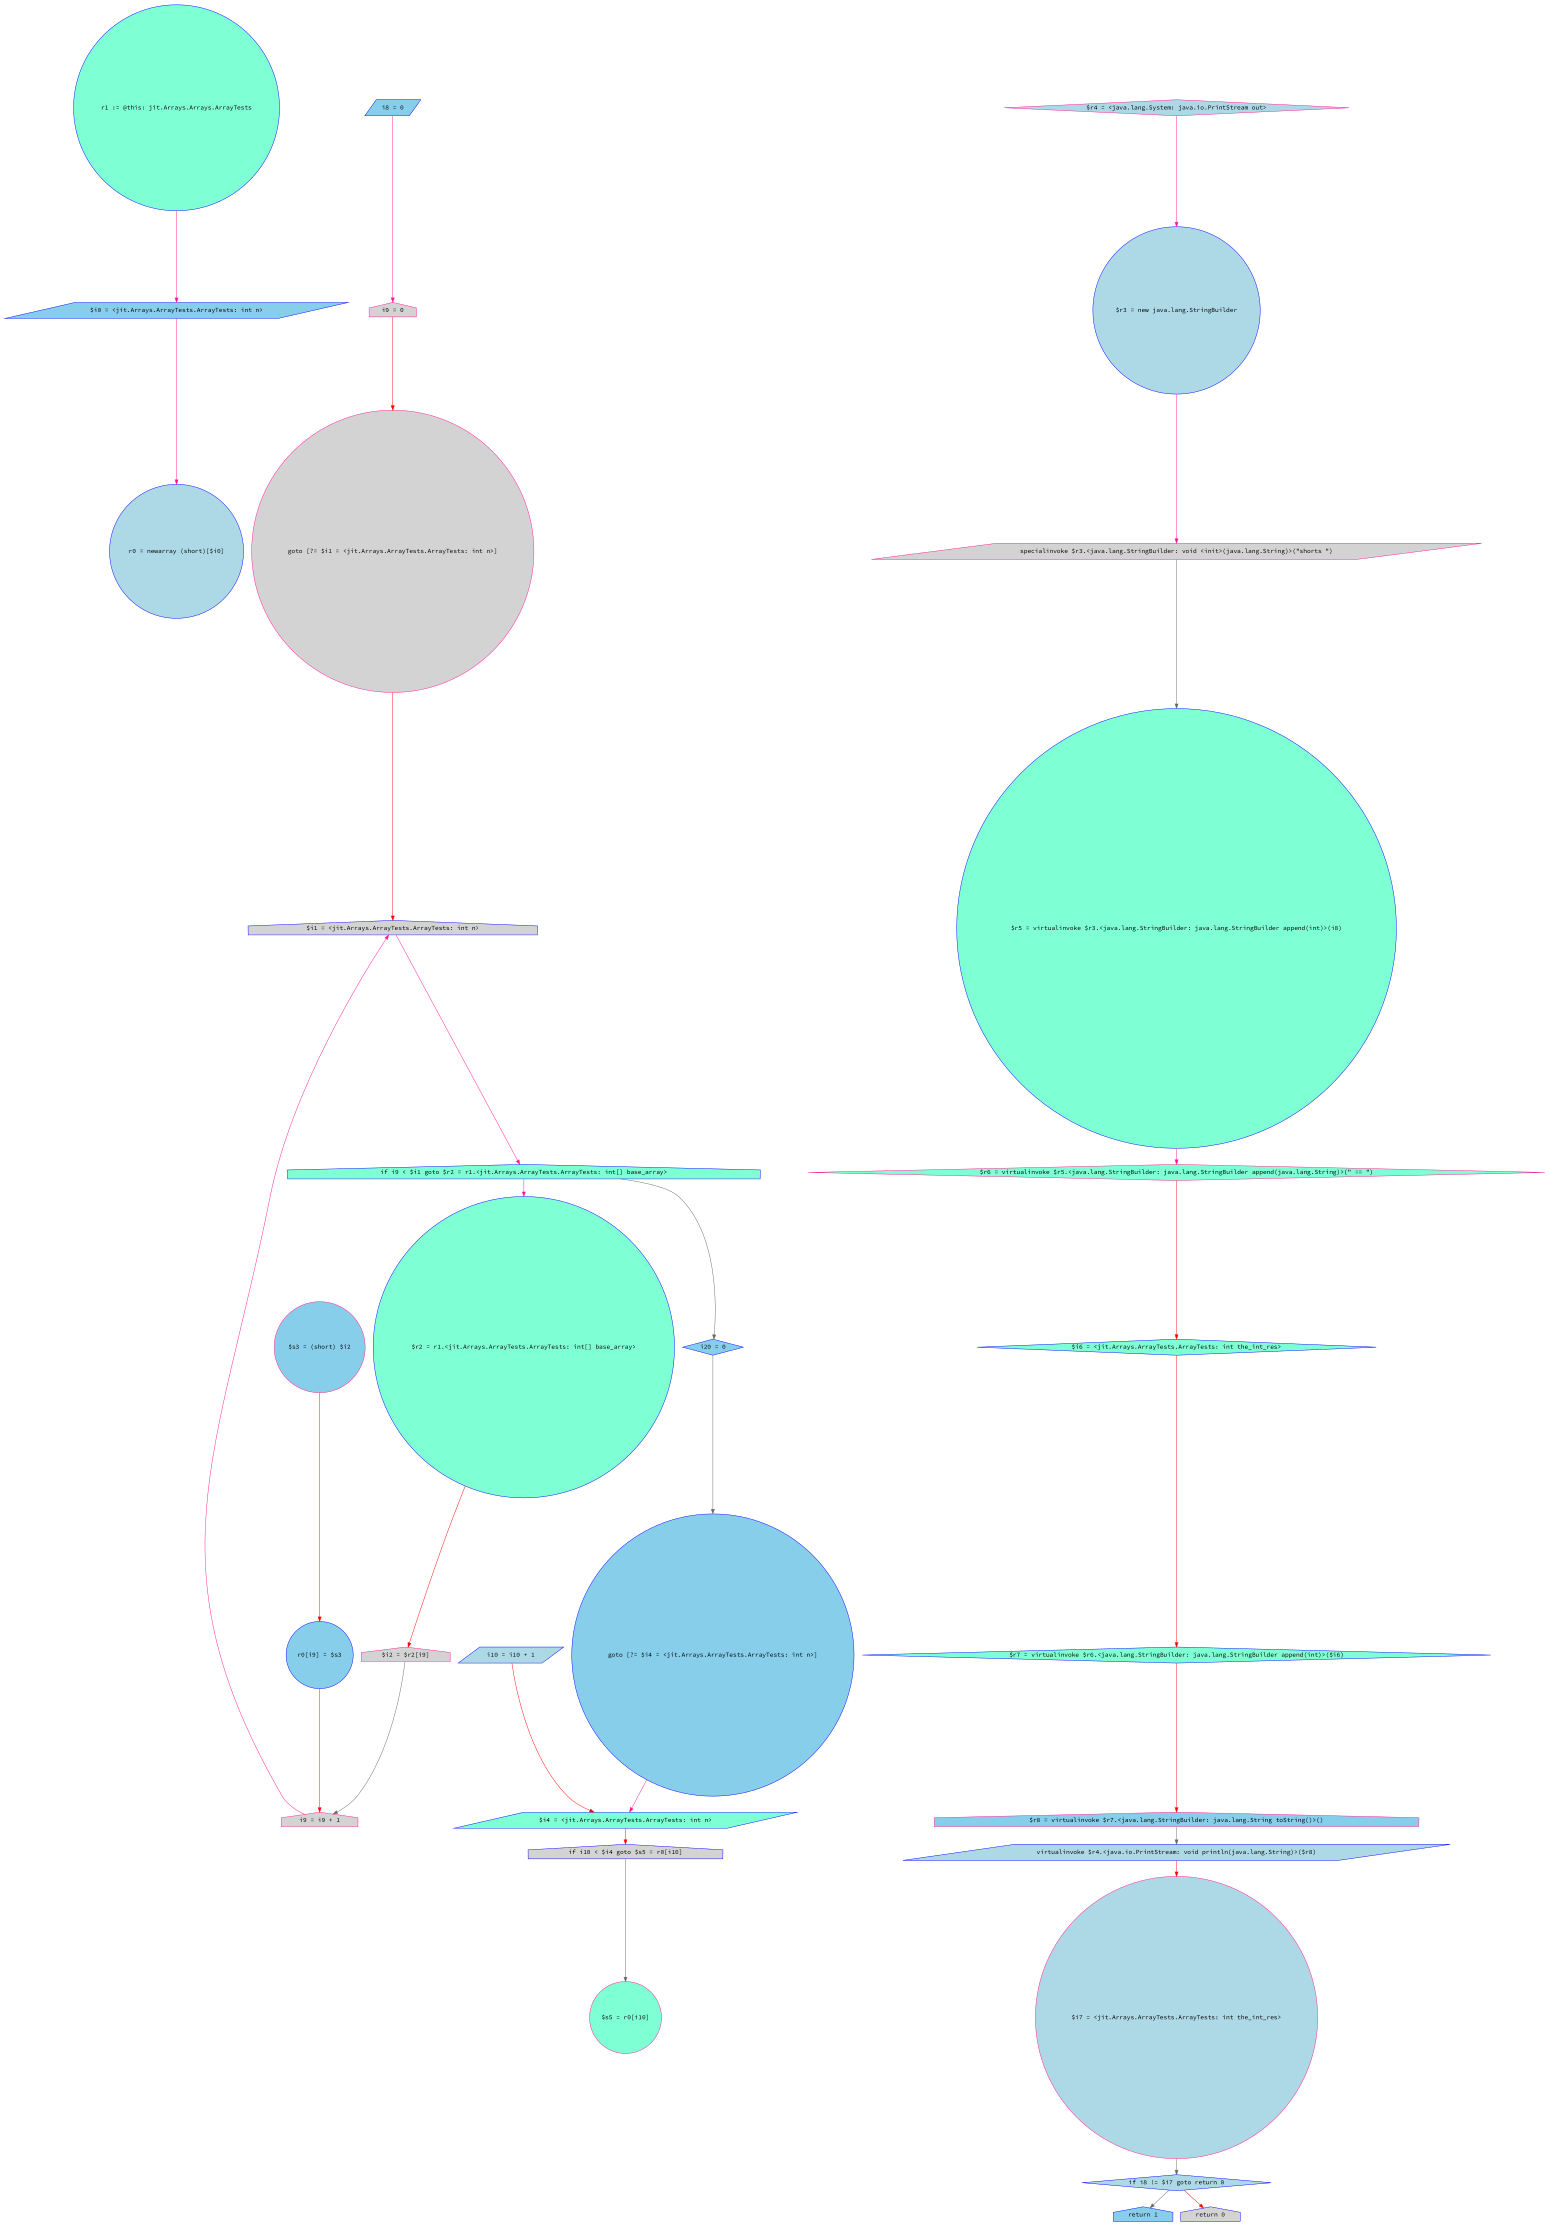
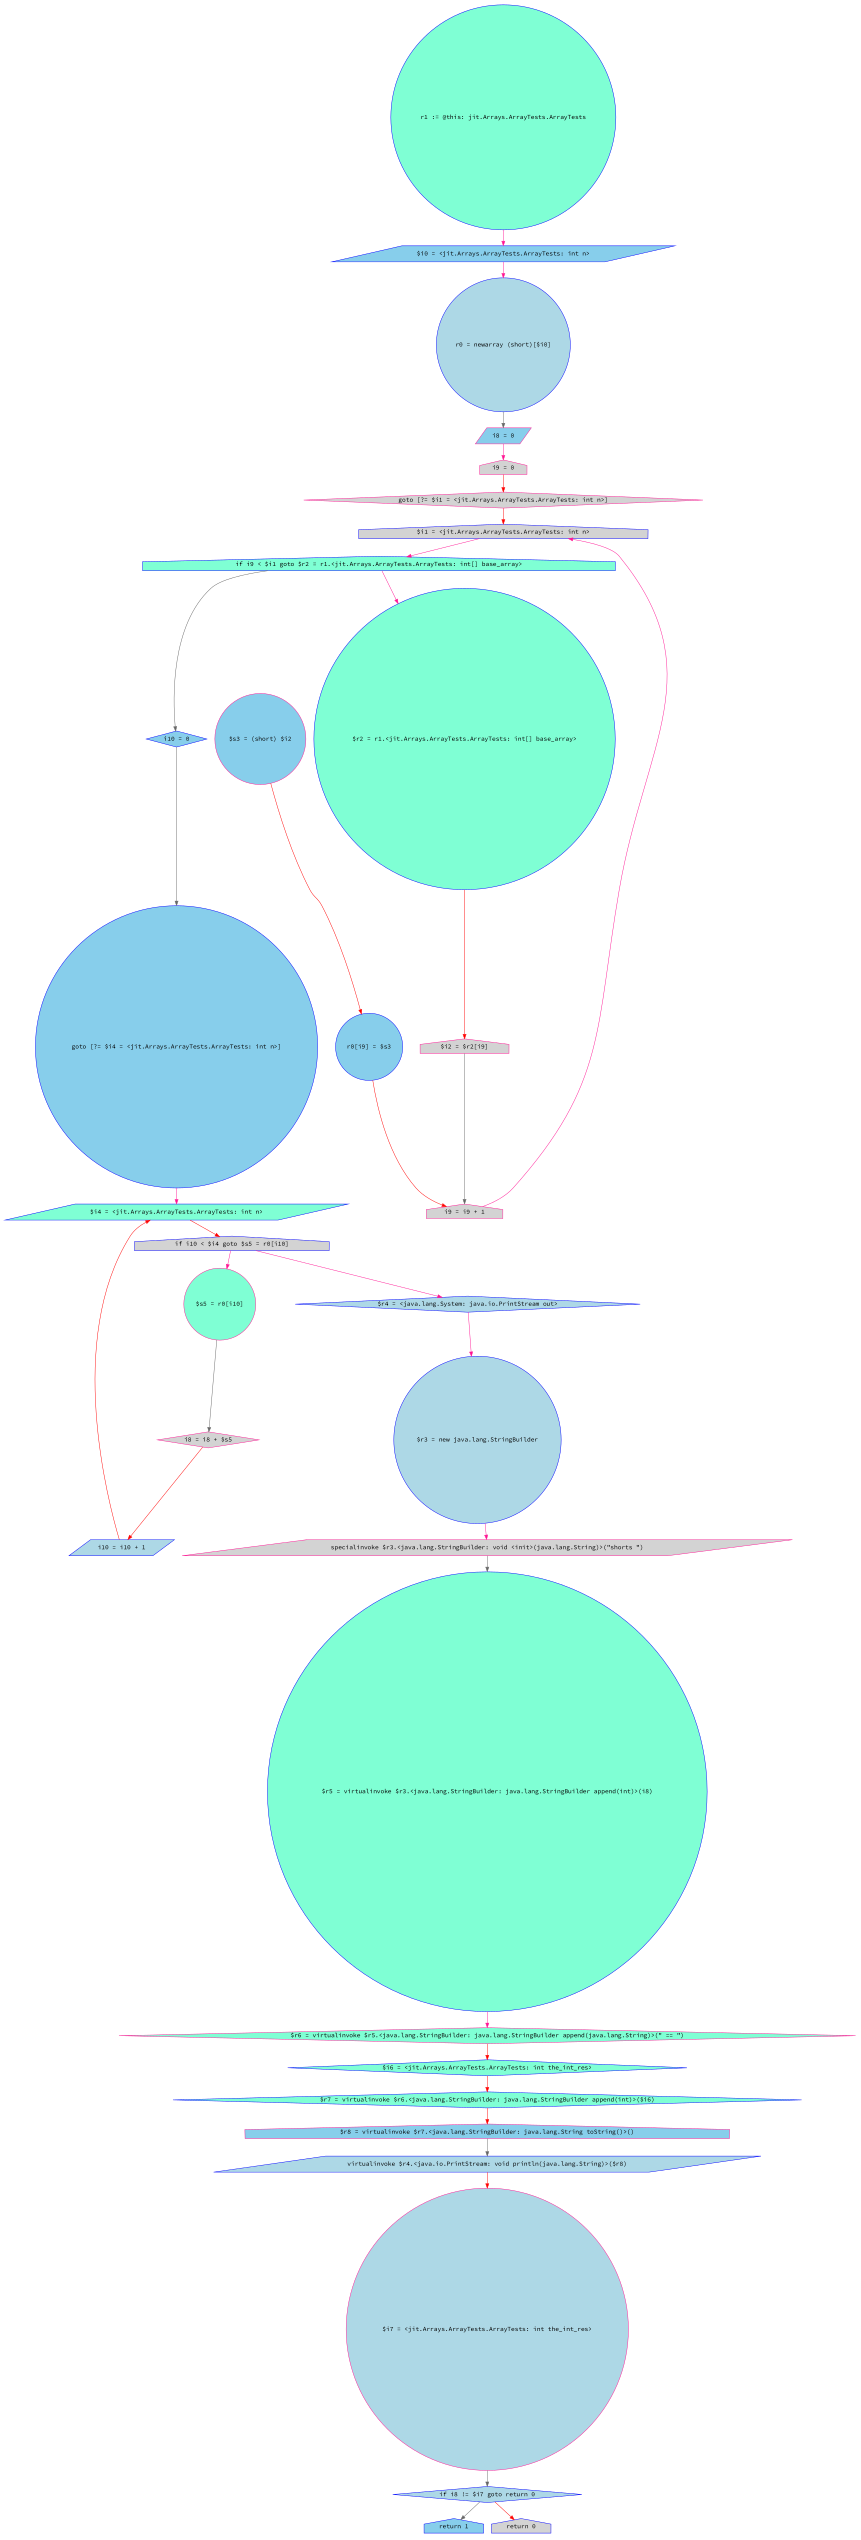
node "r1 := @this: jit.Arrays.Arrays.ArrayTests": label "r1 := @this: jit.Arrays.Arrays.ArrayTests" -> "r1 := @this: jit.Arrays.ArrayTests.ArrayTests"
node "i8 = 0": color blue -> deeppink
node "$r4 = <java.lang.System: java.io.PrintStream out>": color deeppink -> blue
edge "r0 = newarray (short)[$i0]" -> "i8 = 0": added
node "goto [?= $i1 = <jit.Arrays.ArrayTests.ArrayTests: int n>]": shape circle -> diamond
edge "if i10 < $i4 goto $s5 = r0[i10]" -> "$r4 = <java.lang.System: java.io.PrintStream out>": added
node "i20 = 0": label "i20 = 0" -> "i10 = 0"
node "i8 = i8 + $s5": added
edge "if i10 < $i4 goto $s5 = r0[i10]" -> "$s5 = r0[i10]": color gray40 -> deeppink
